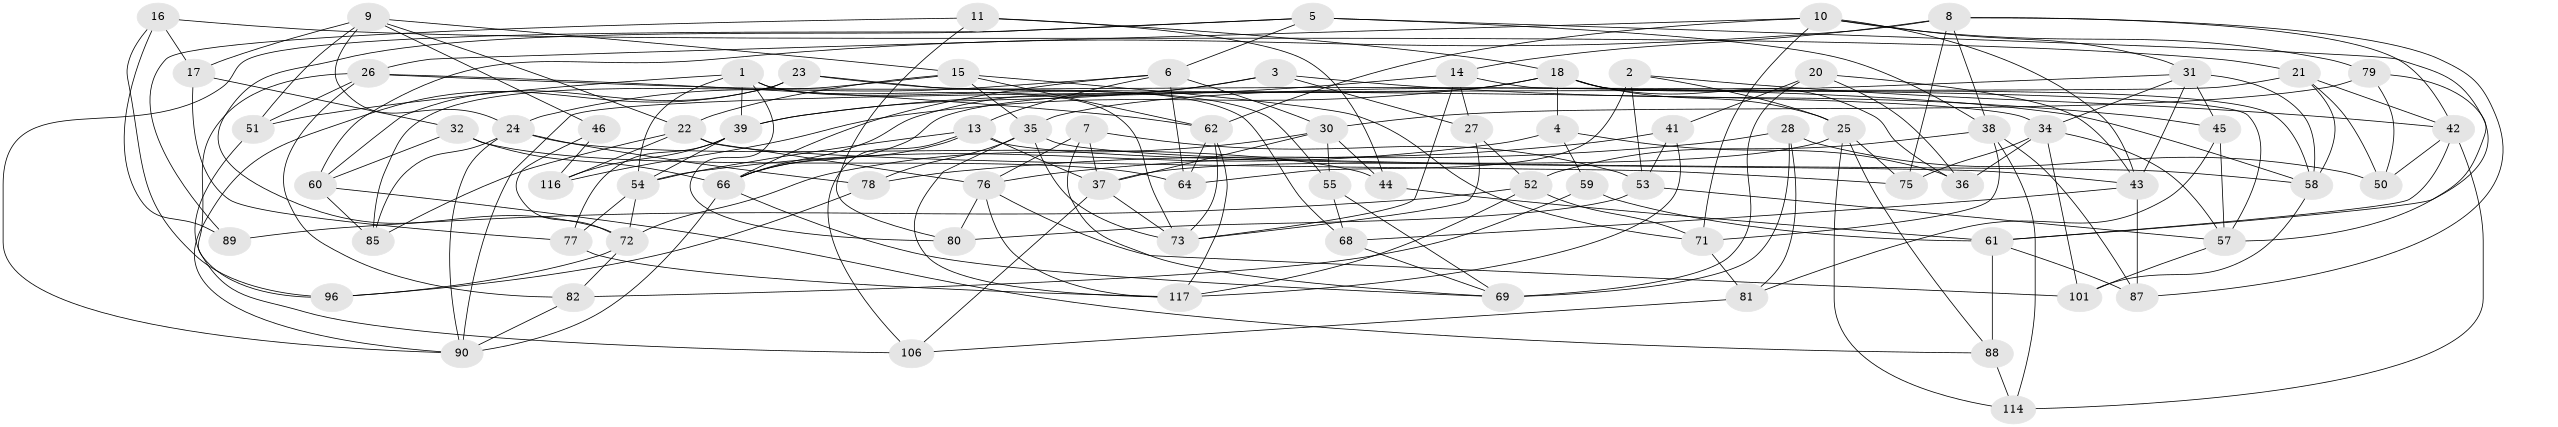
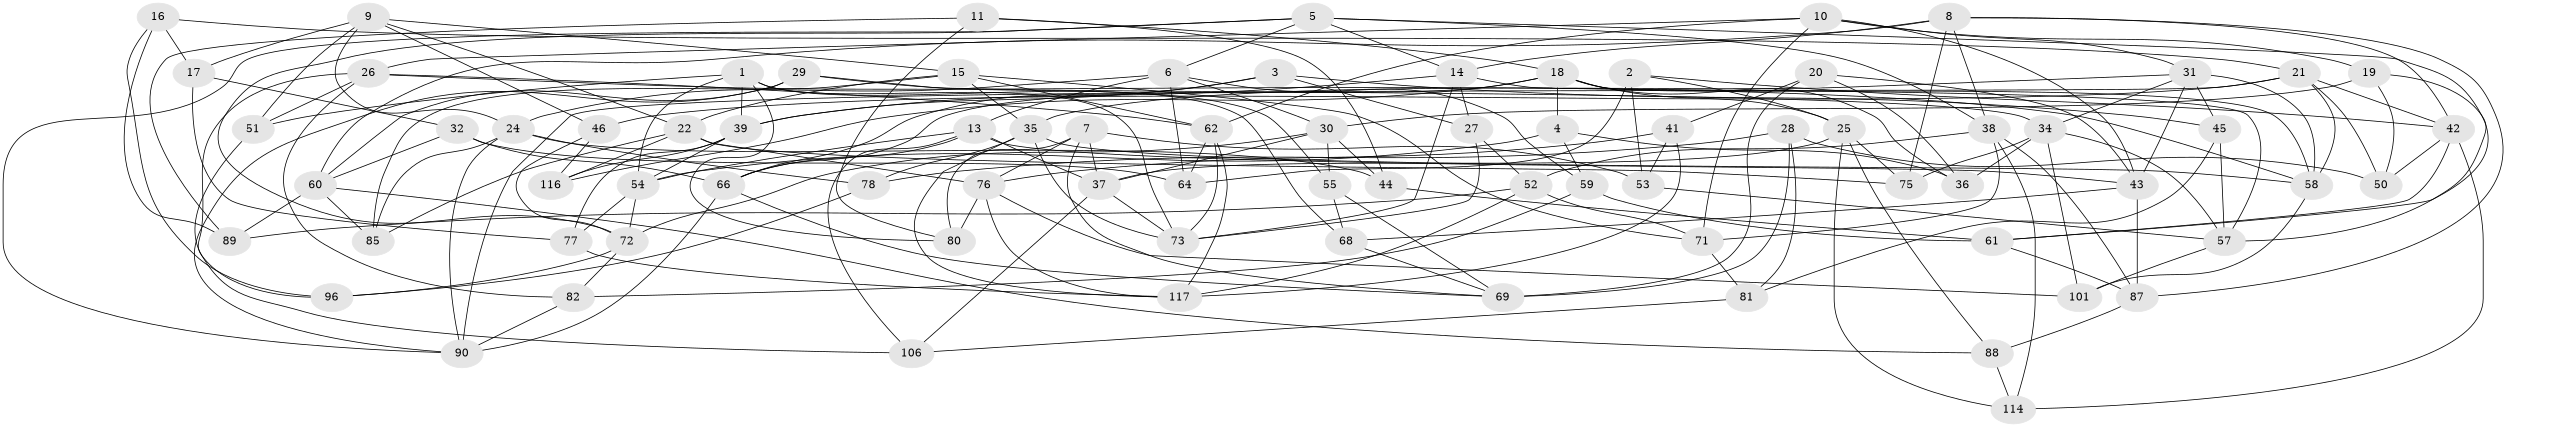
edge "5" -- "14": added
node "23": label "23" -> "29"
node "79": label "79" -> "19"
edge "21" -- "46": added
edge "6" -- "66": now "6" -- "59"
edge "60" -- "89": added
edge "53" -- "80": now "7" -- "80"
edge "61" -- "88": now "87" -- "88"
